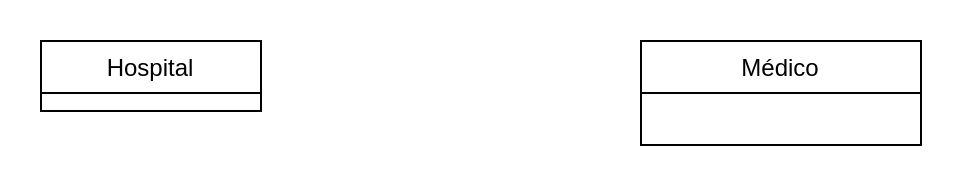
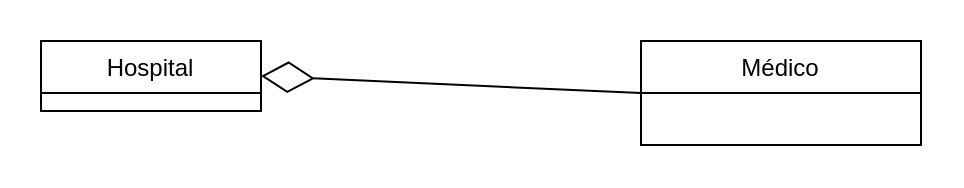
edge "Médico" -> "Hospital": added
